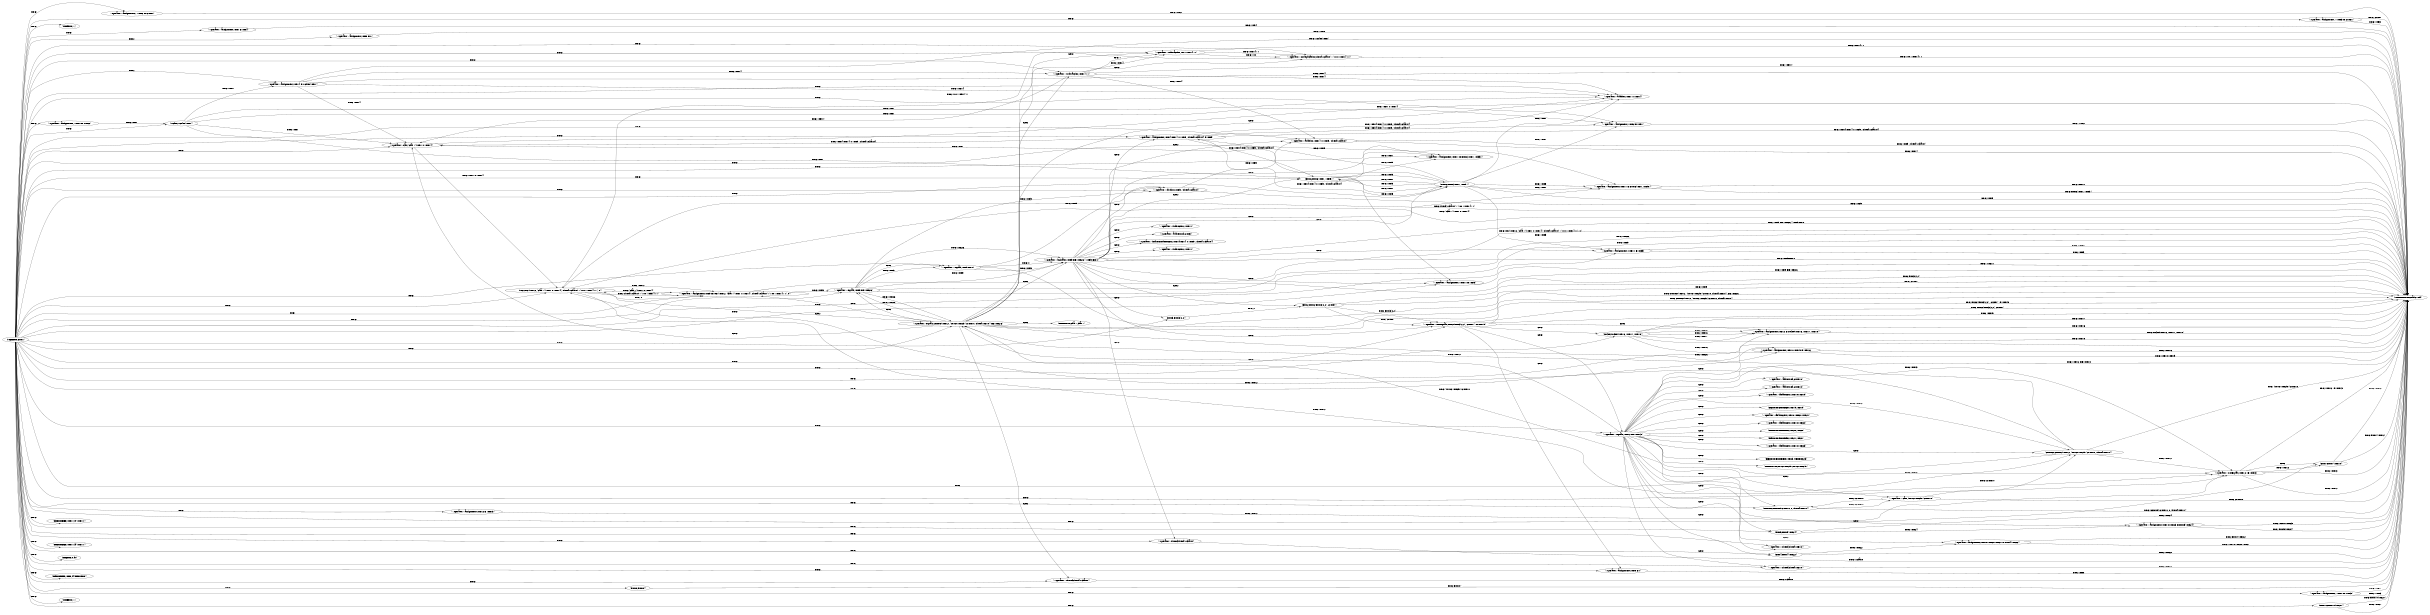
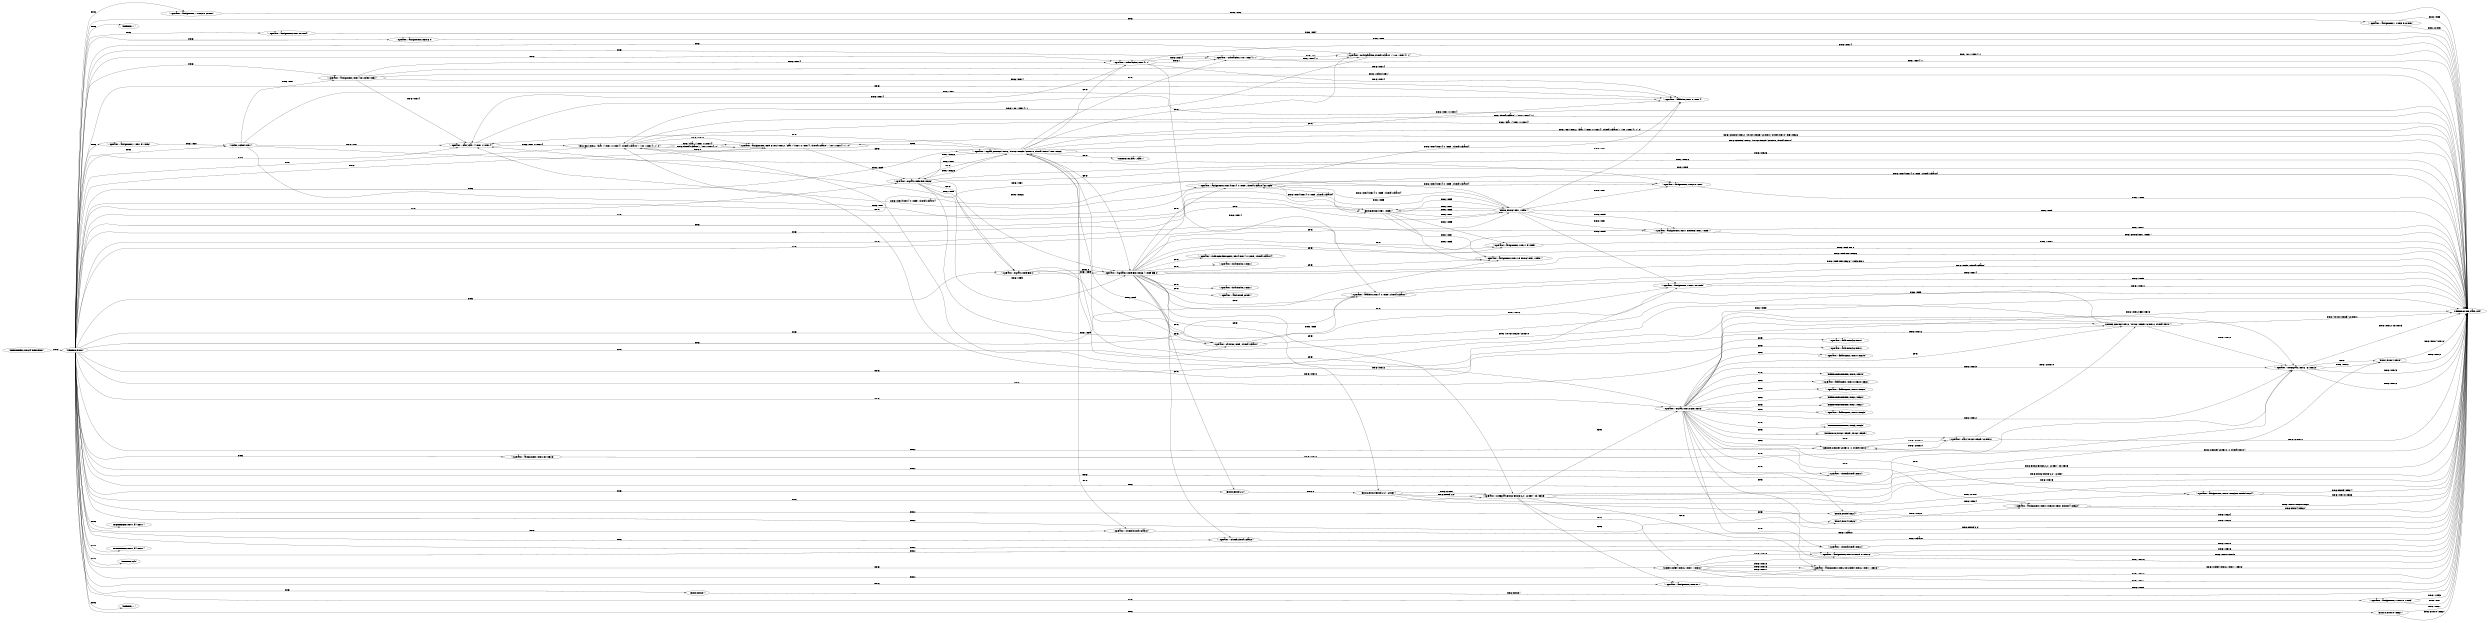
node "(FIELD_IDENTIFIER,VAR23,METHOD23)": label "(FIELD_IDENTIFIER,VAR23,METHOD23)" -> "(FIELD_IDENTIFIER,VAR23,VAR23)"
edge "(METHOD,FUN1)" -> "(IDENTIFIER,VAR8,if (RETURN8))": reversed
